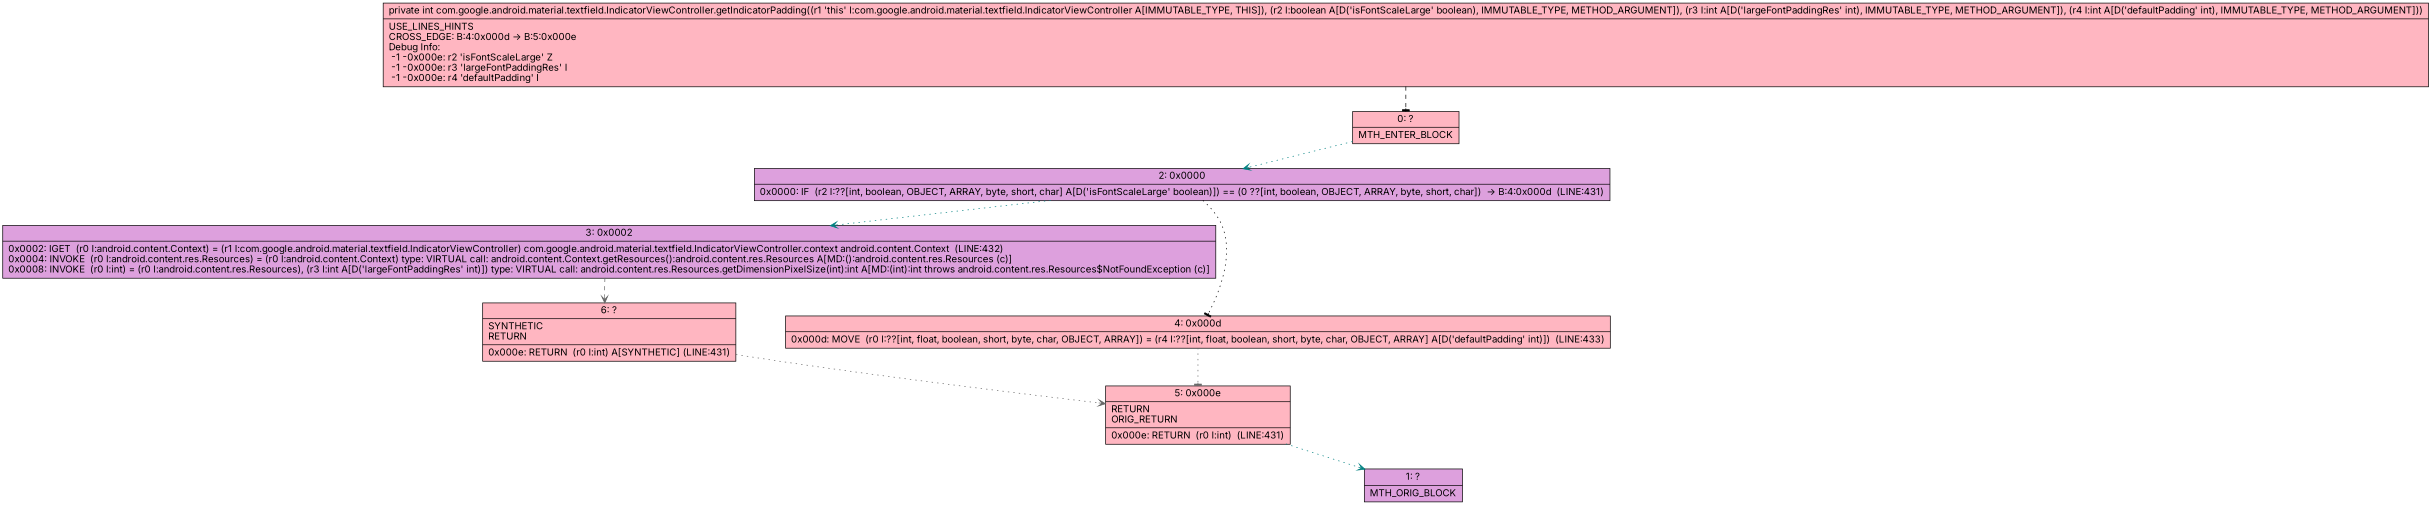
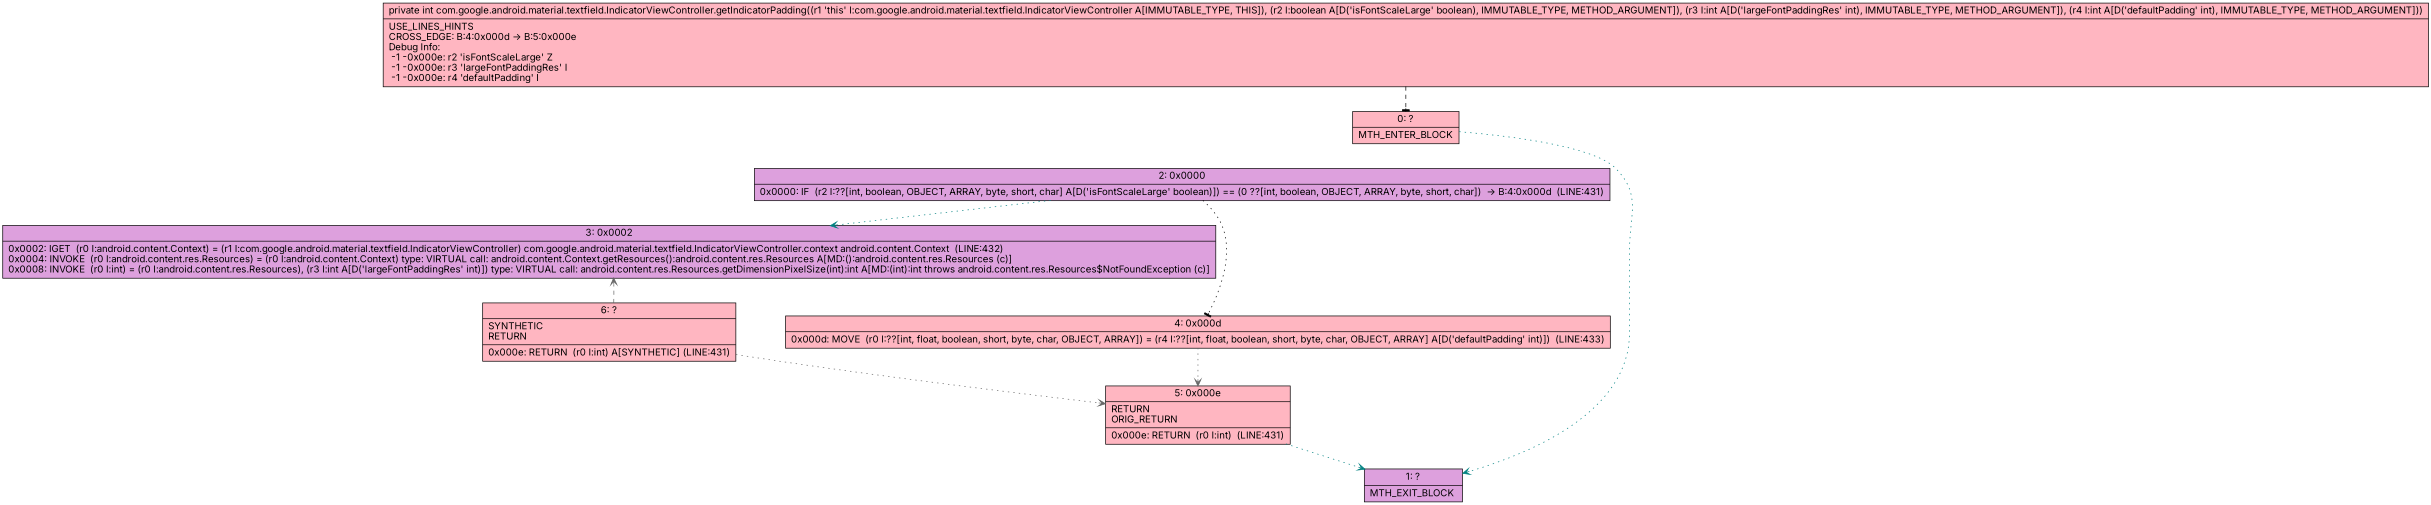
edge "0: ?" -> "2: 0x0000": now "0: ?" -> "1: ?"
edge "3: 0x0002" -> "6: ?": reversed
edge "4: 0x000d" -> "5: 0x000e": arrowhead tee -> vee
node "1: ?": text "MTH_ORIG_BLOCK" -> "MTH_EXIT_BLOCK"
